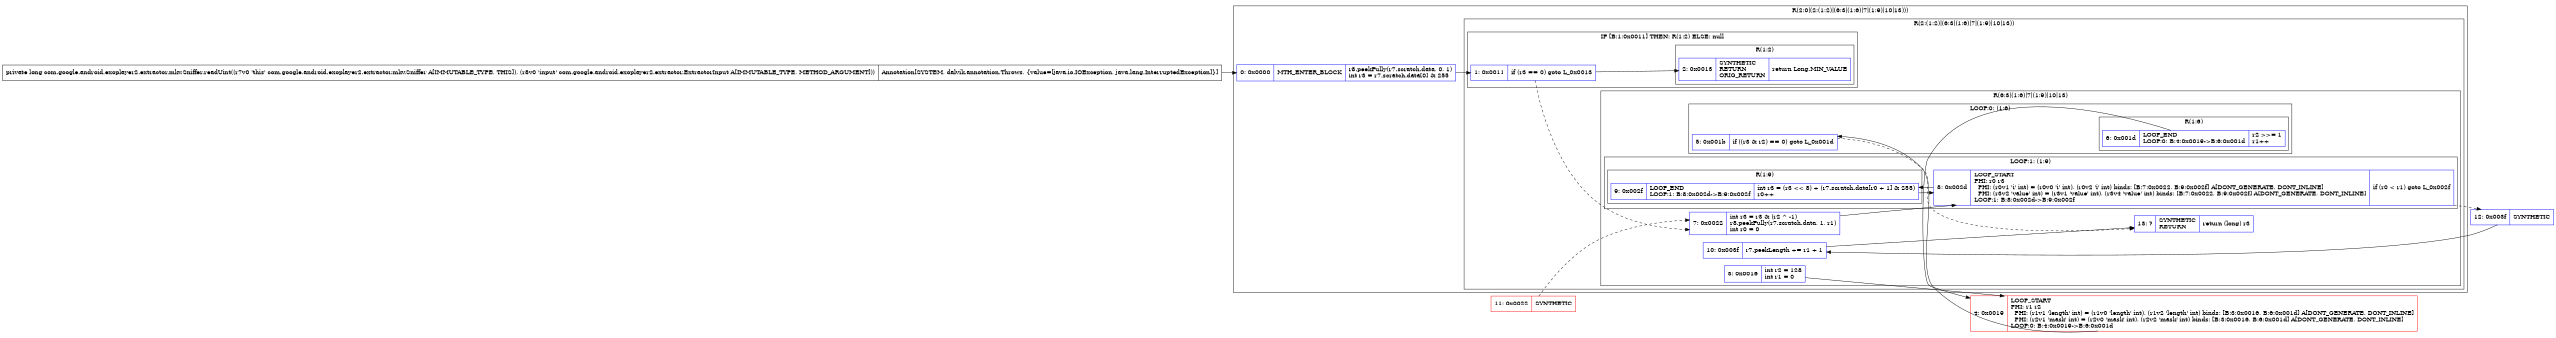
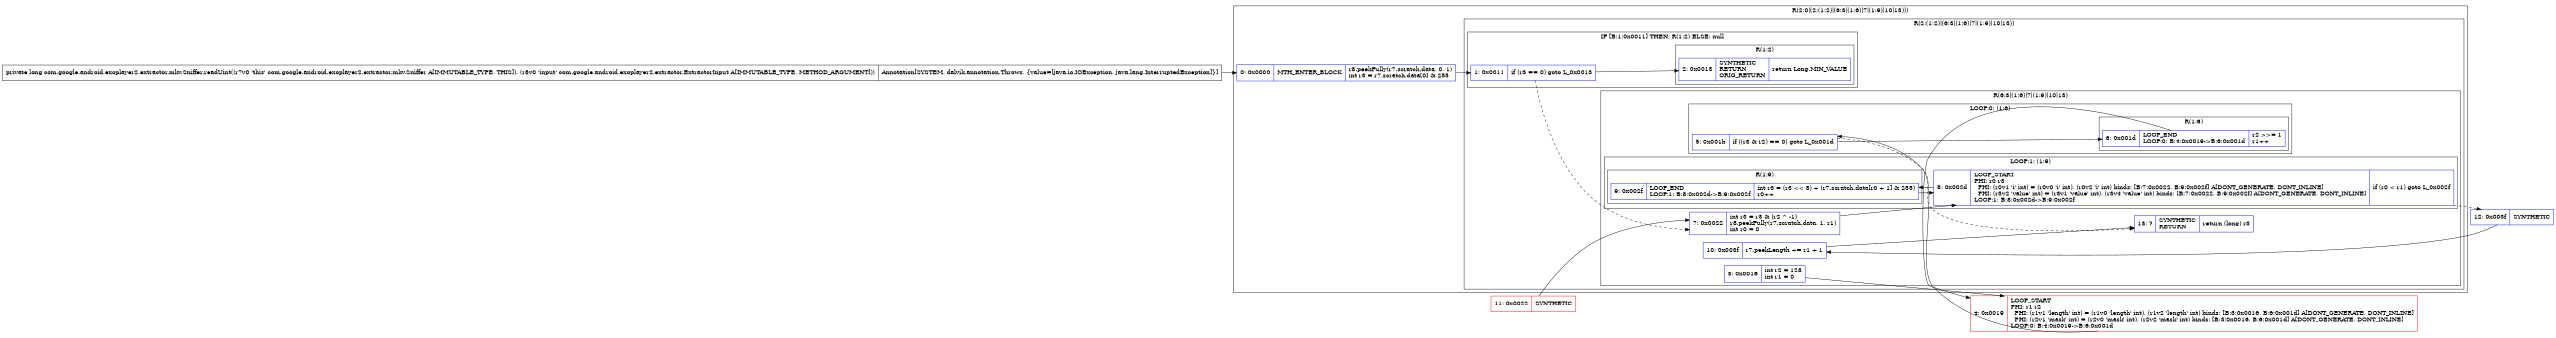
edge "5: 0x001b" -> "6: 0x001d": added
edge "11: 0x0022" -> "7: 0x0022": style dashed -> solid
